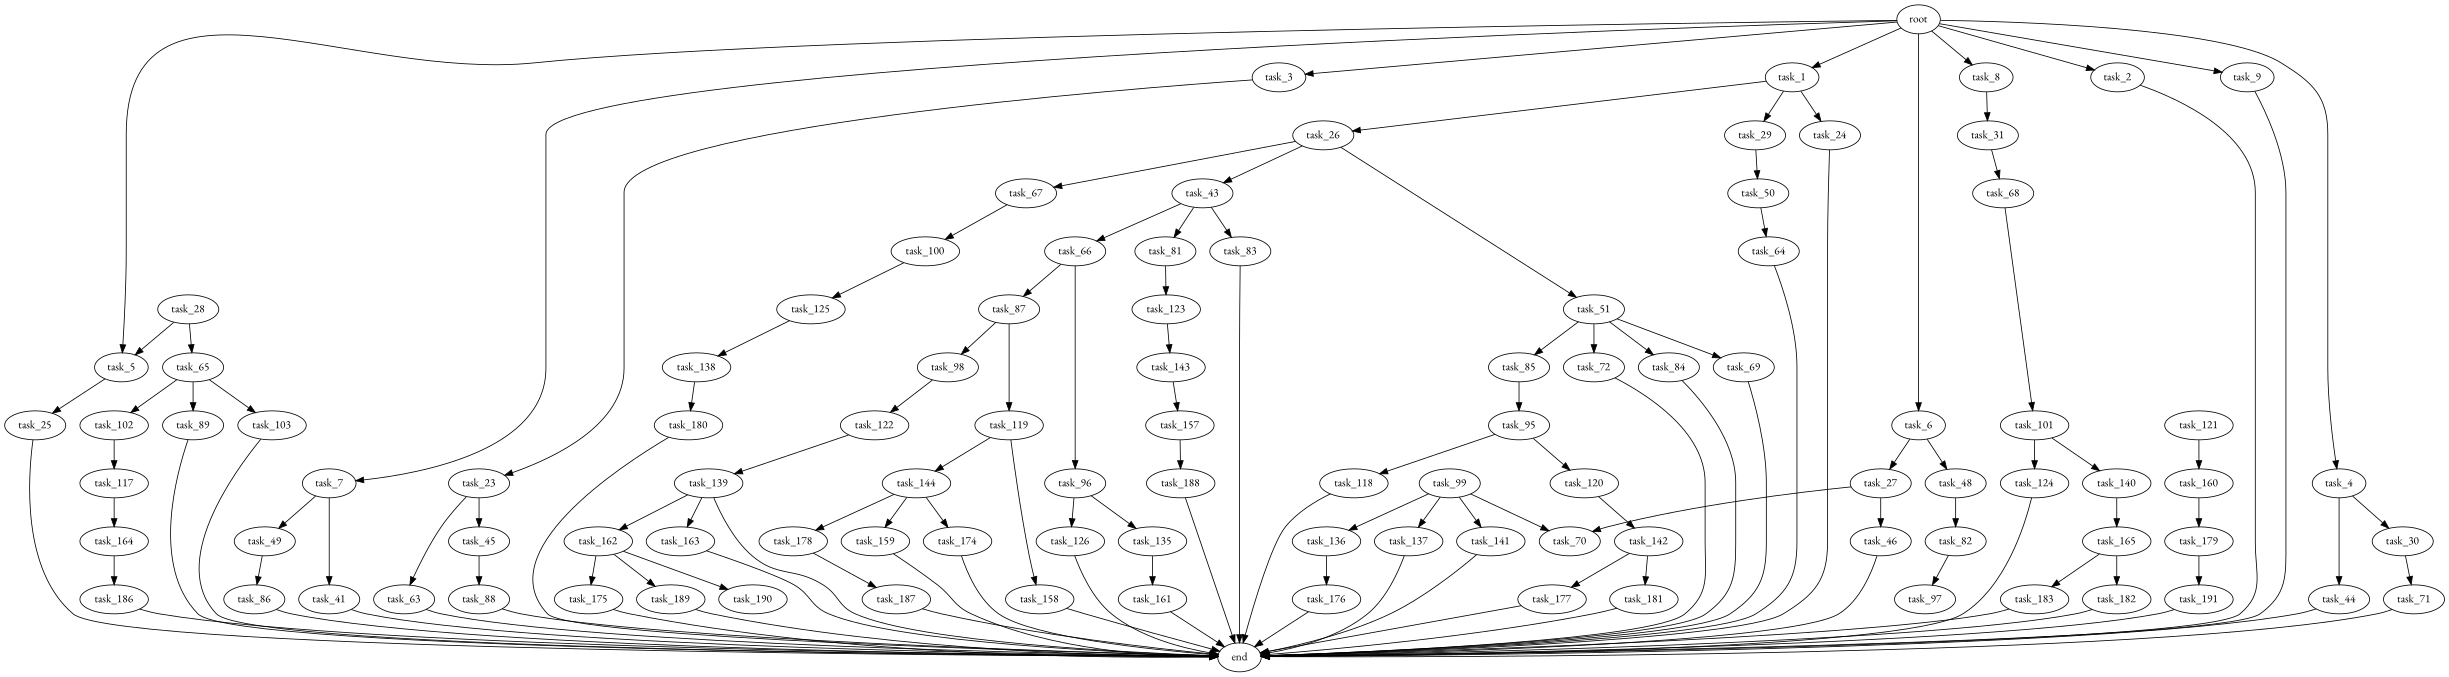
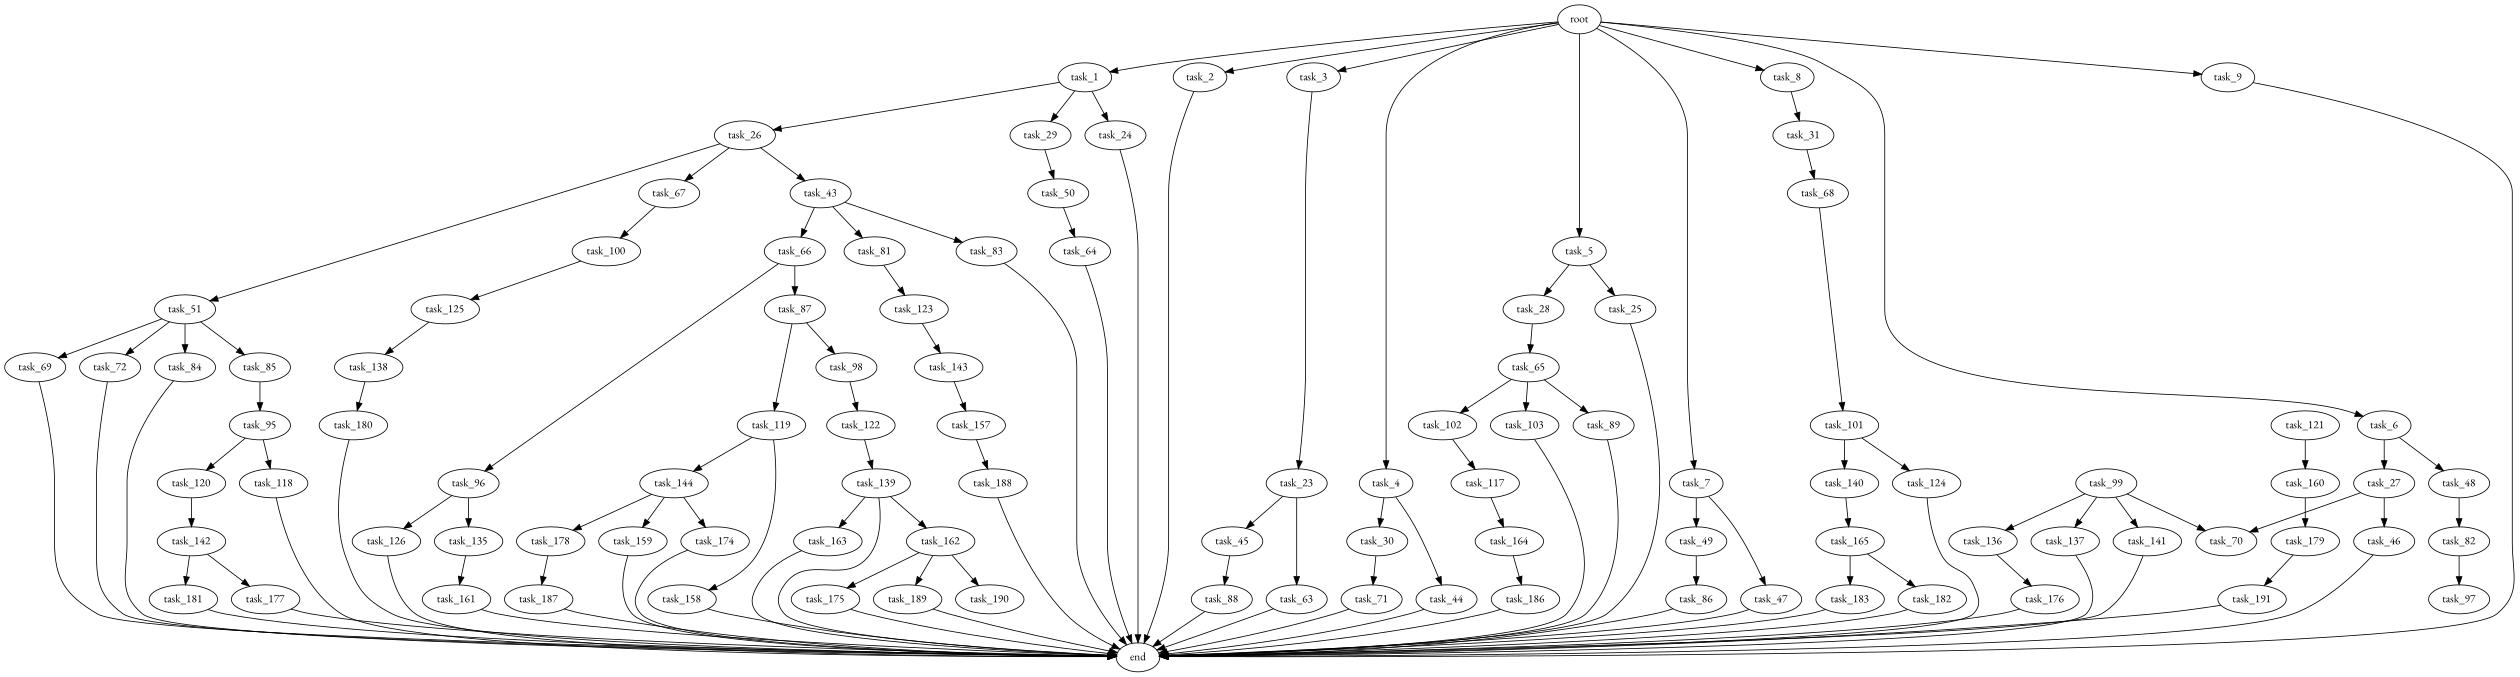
edge "task_28" -> "task_5": reversed
node "task_41": label "task_41" -> "task_47"
